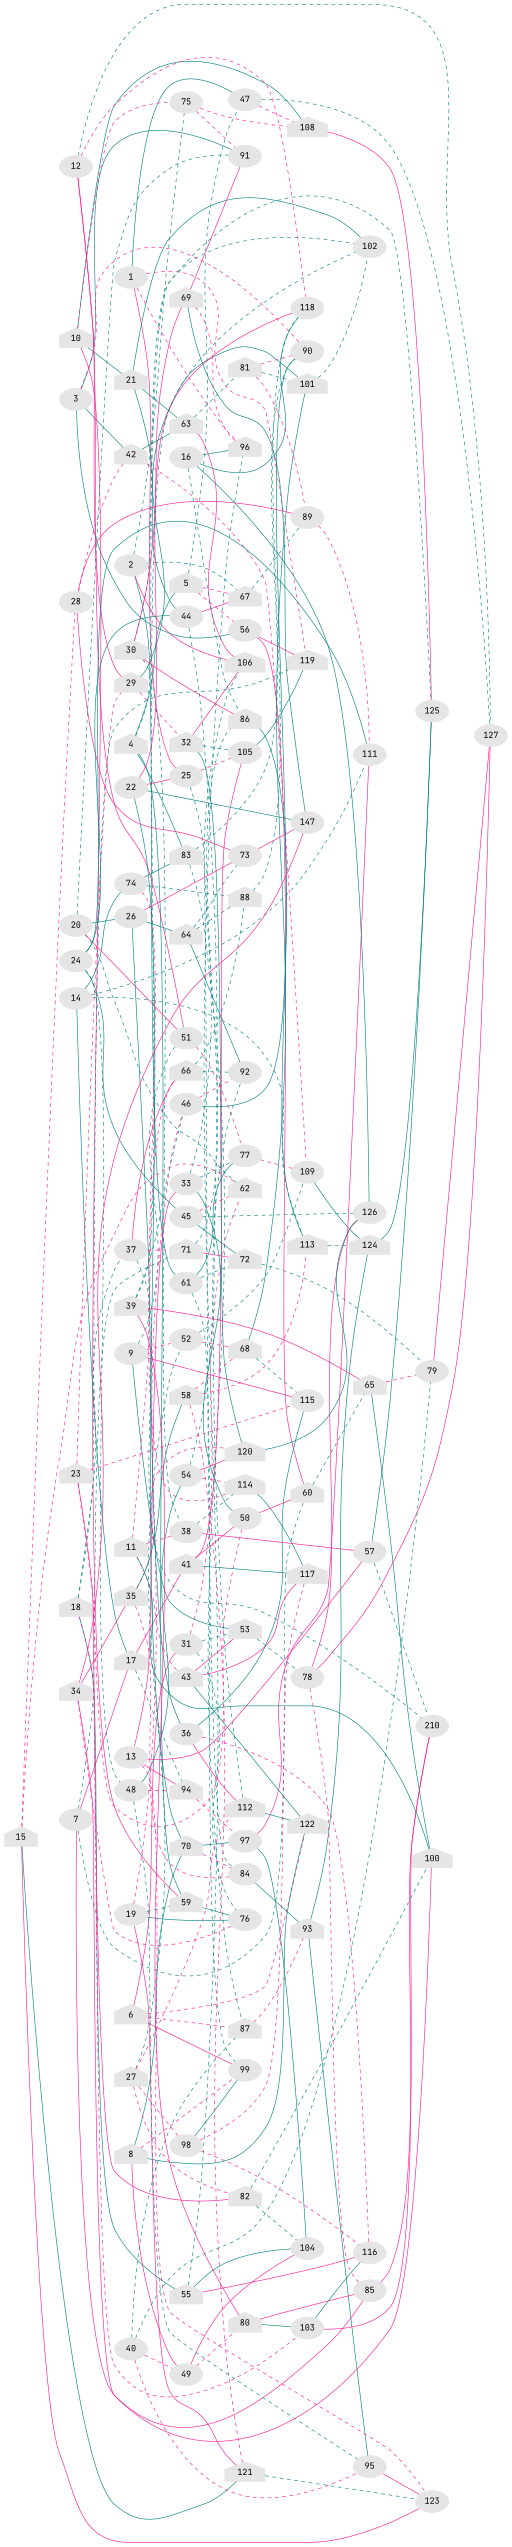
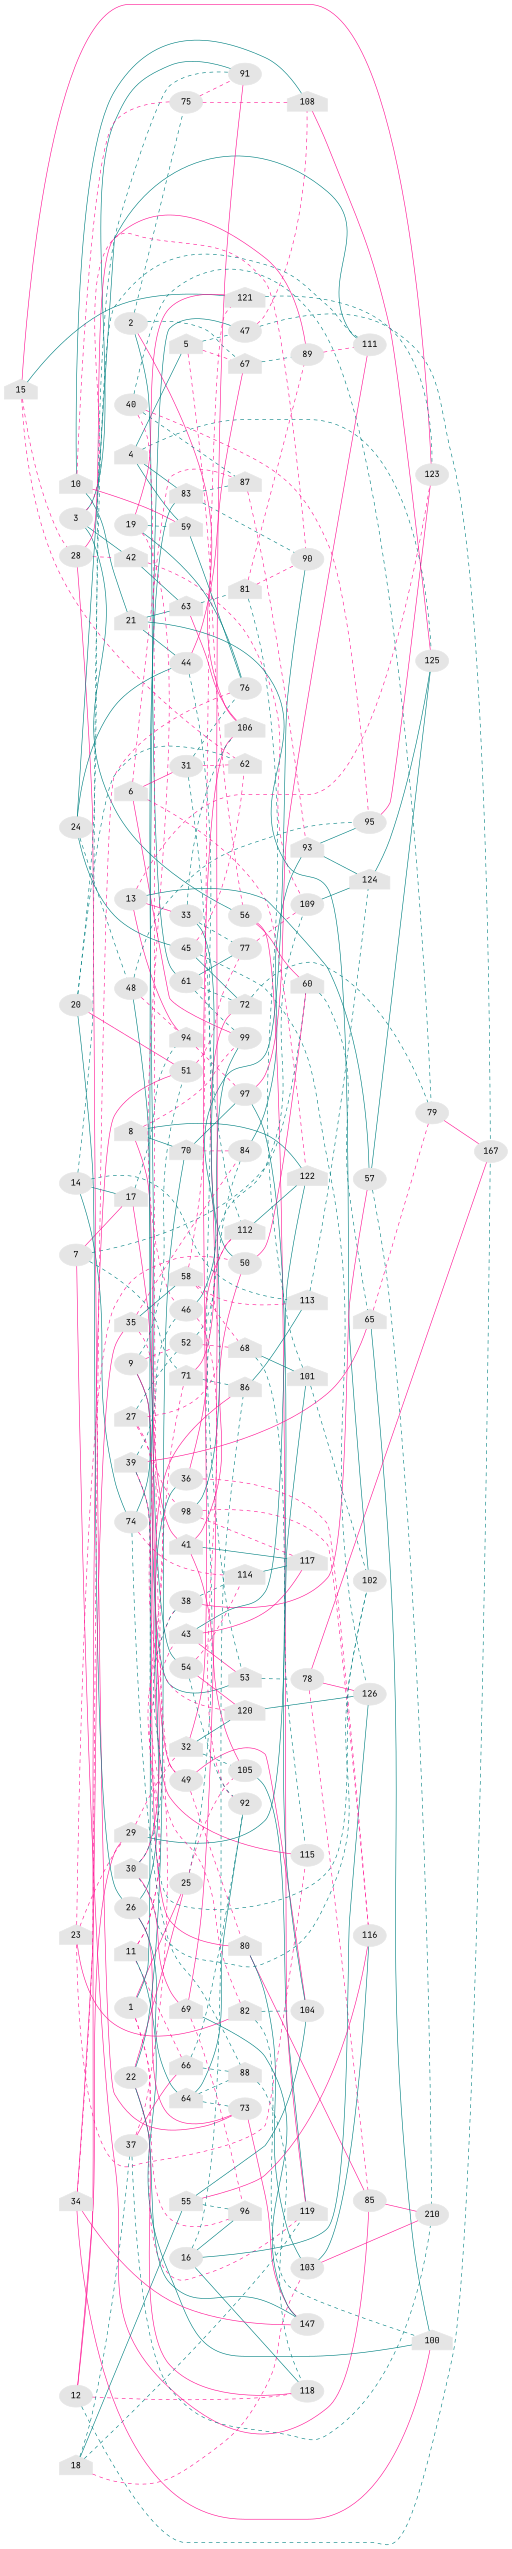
node "127": label "127" -> "167"
edge "115" -- "36": removed
edge "57" -- "13": color deeppink -> teal
